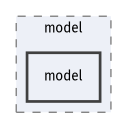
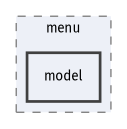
cluster "model": label "model" -> "menu"
